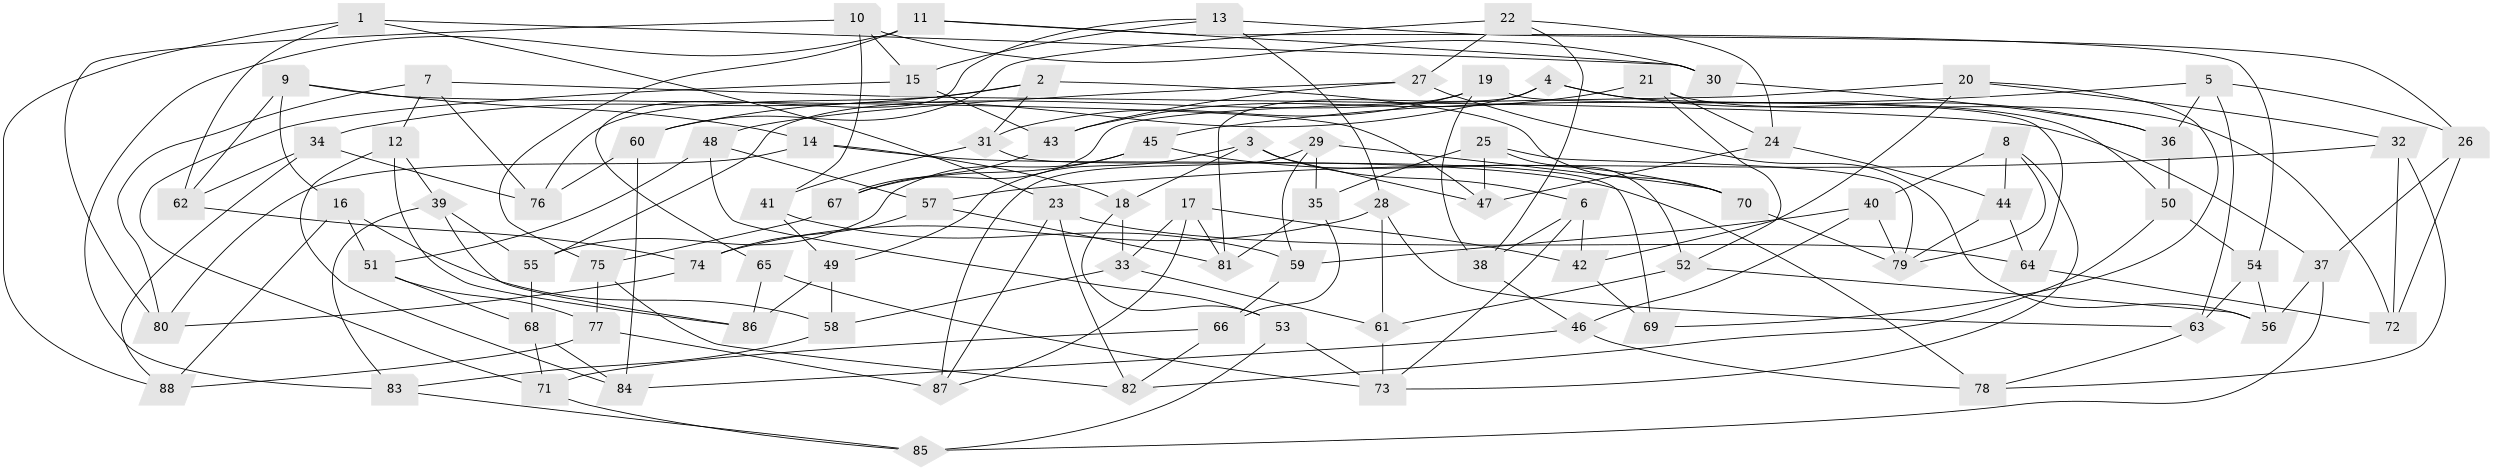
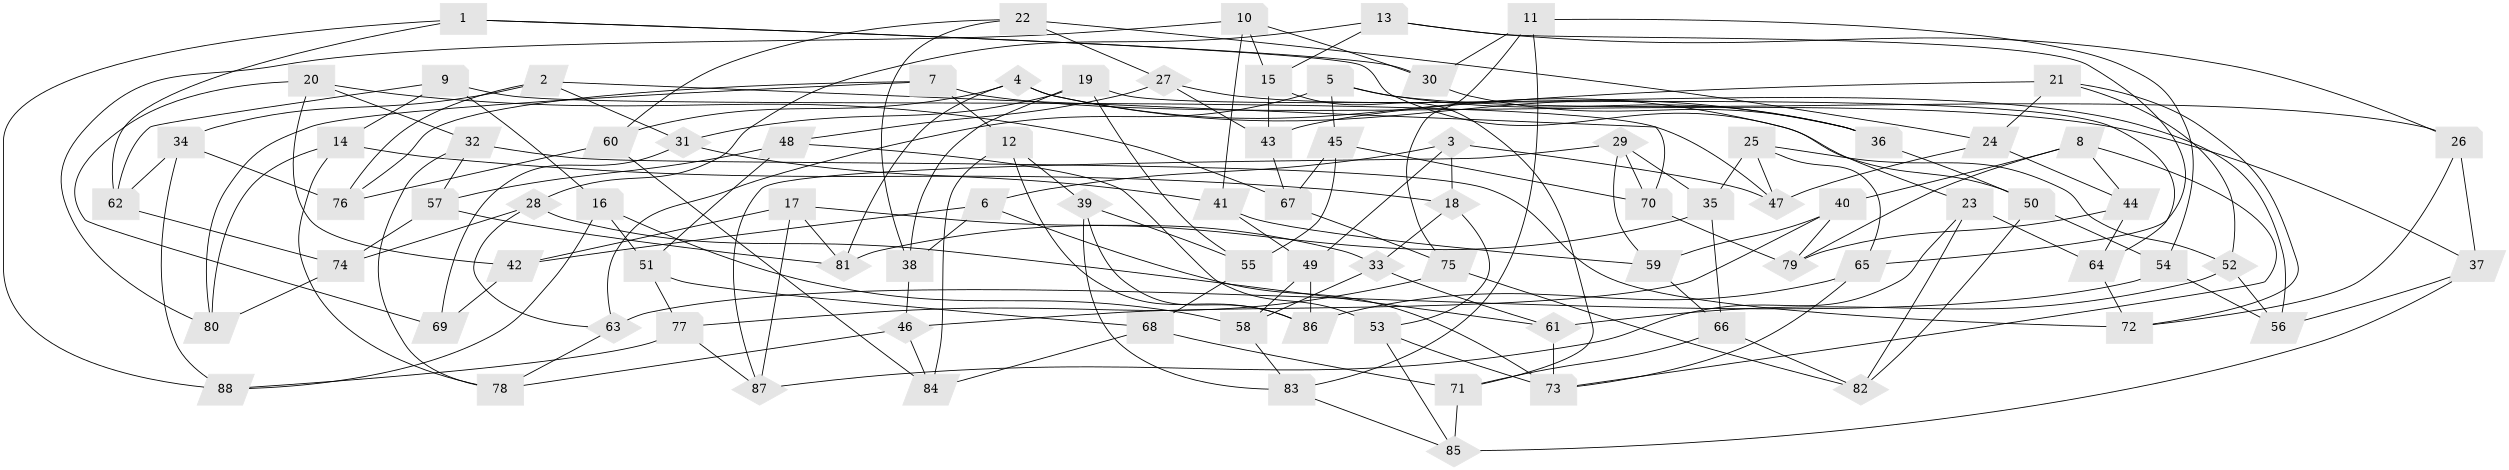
edge "25" -- "79": now "25" -- "65"
